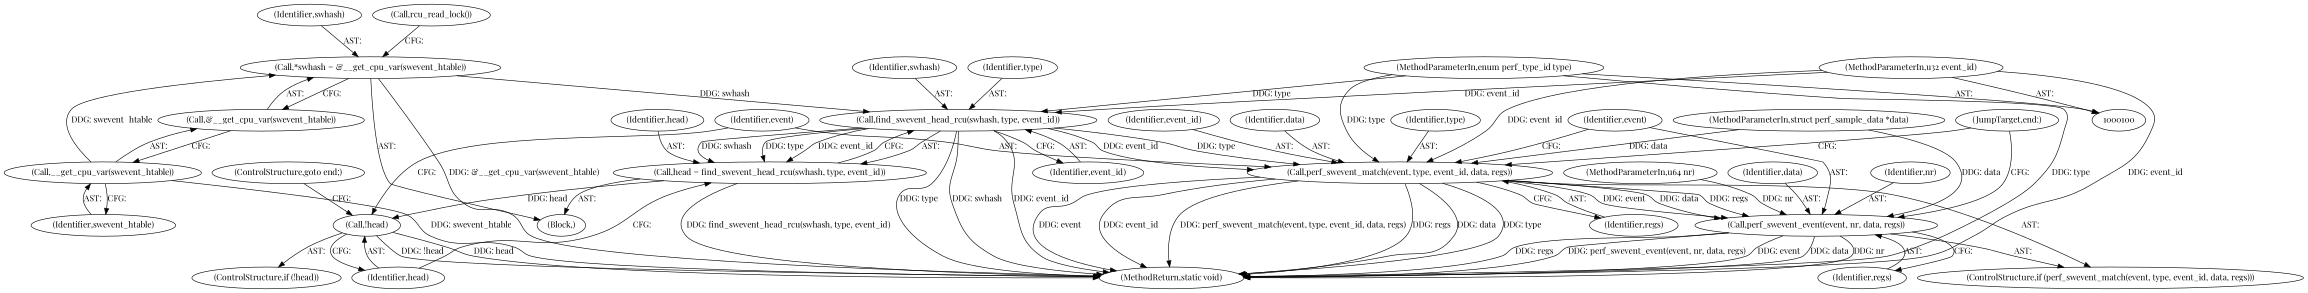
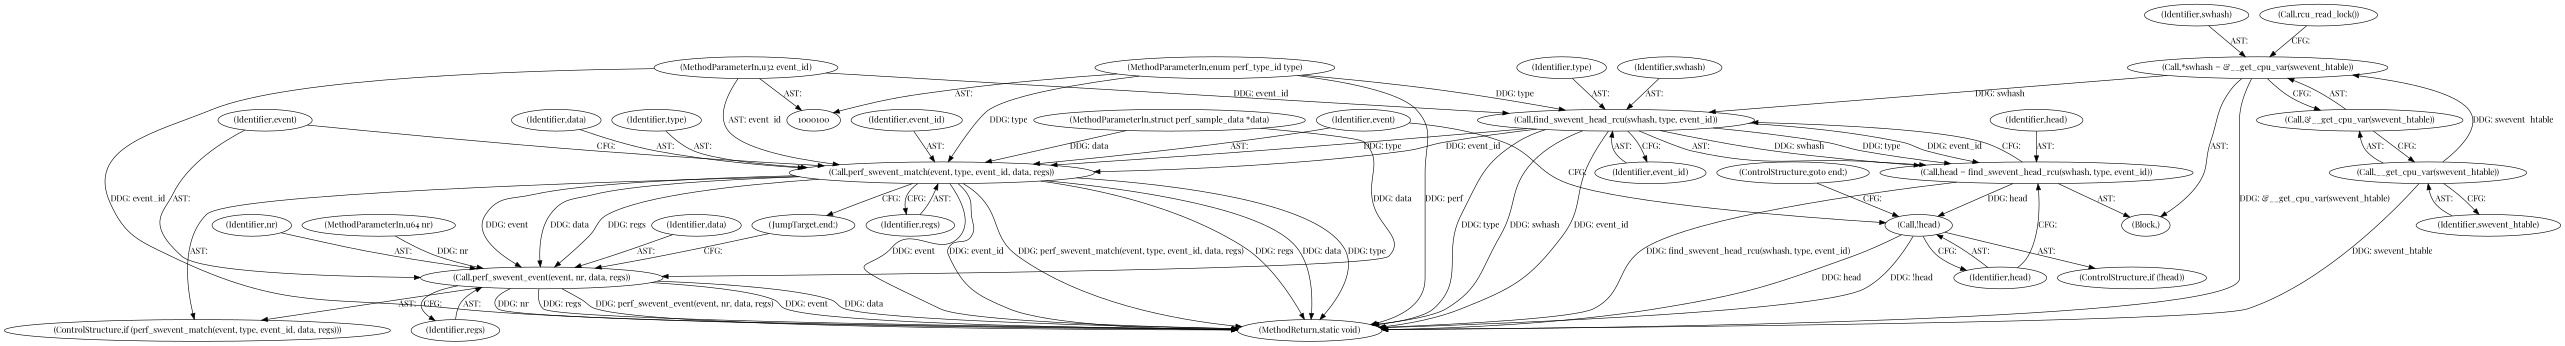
edge "(MethodParameterIn,u32 event_id)" -> "(Call,perf_swevent_match(event, type, event_id, data, regs))": label "DDG: event_id" -> "AST: event_id"
edge "(JumpTarget,end:)" -> "(Call,perf_swevent_match(event, type, event_id, data, regs))": reversed
edge "(MethodParameterIn,enum perf_type_id type)" -> "(MethodReturn,static void)": label "DDG: type" -> "DDG: perf"
